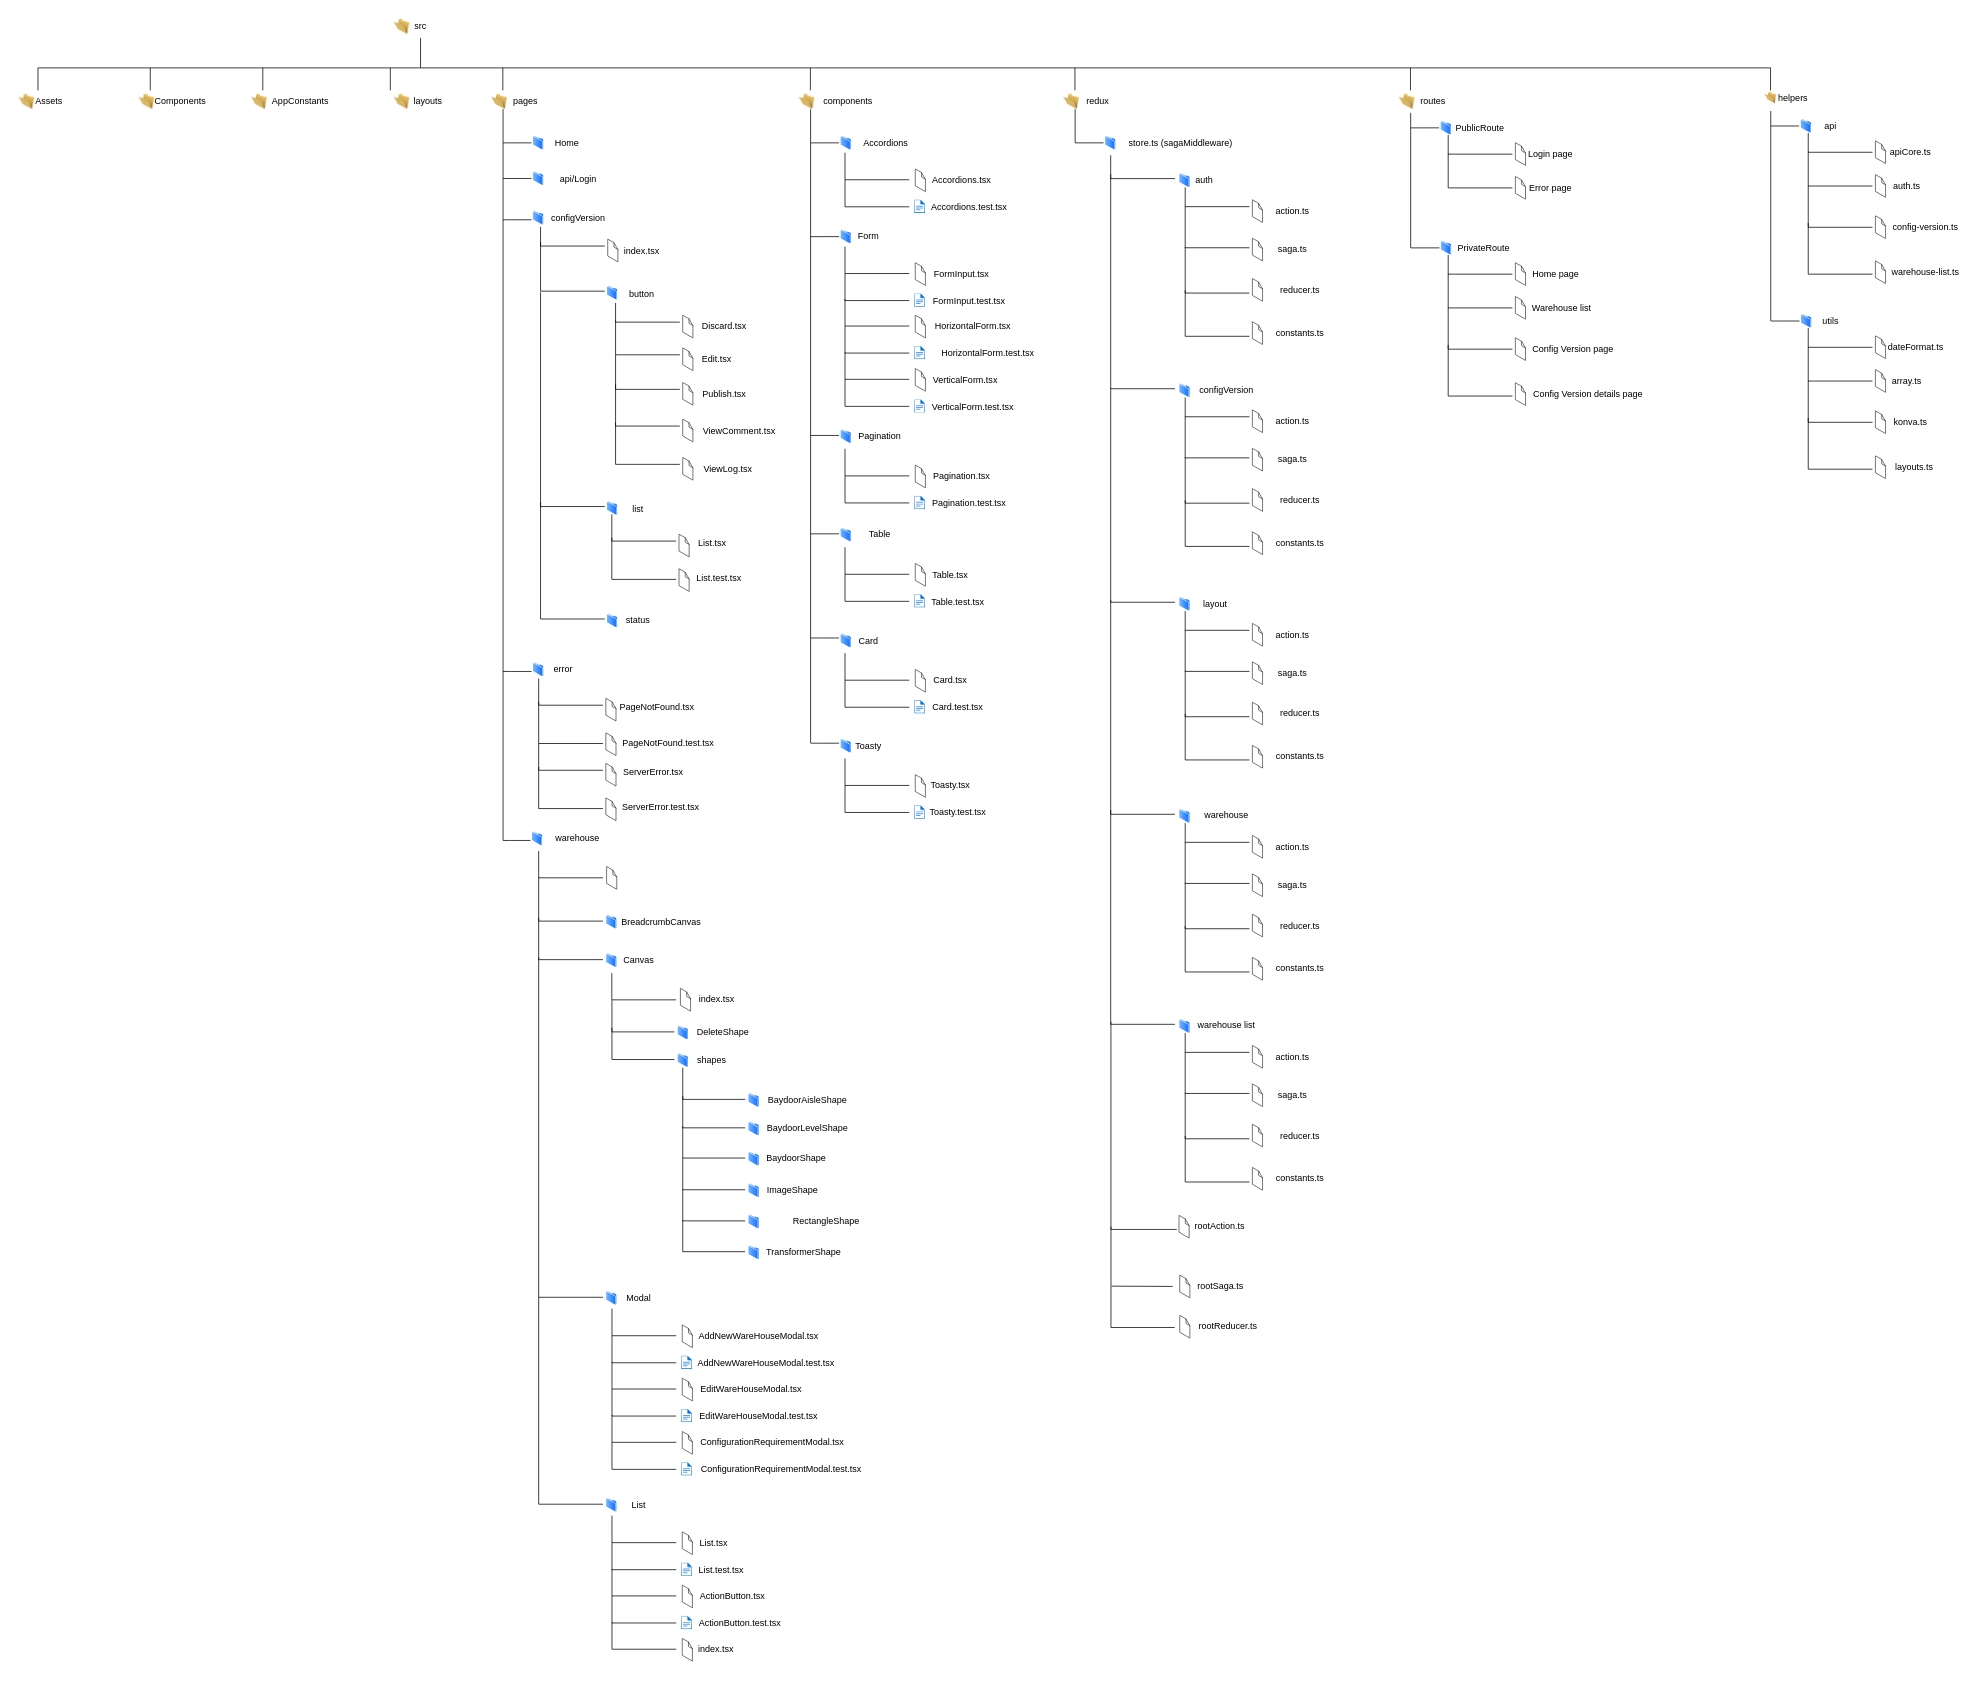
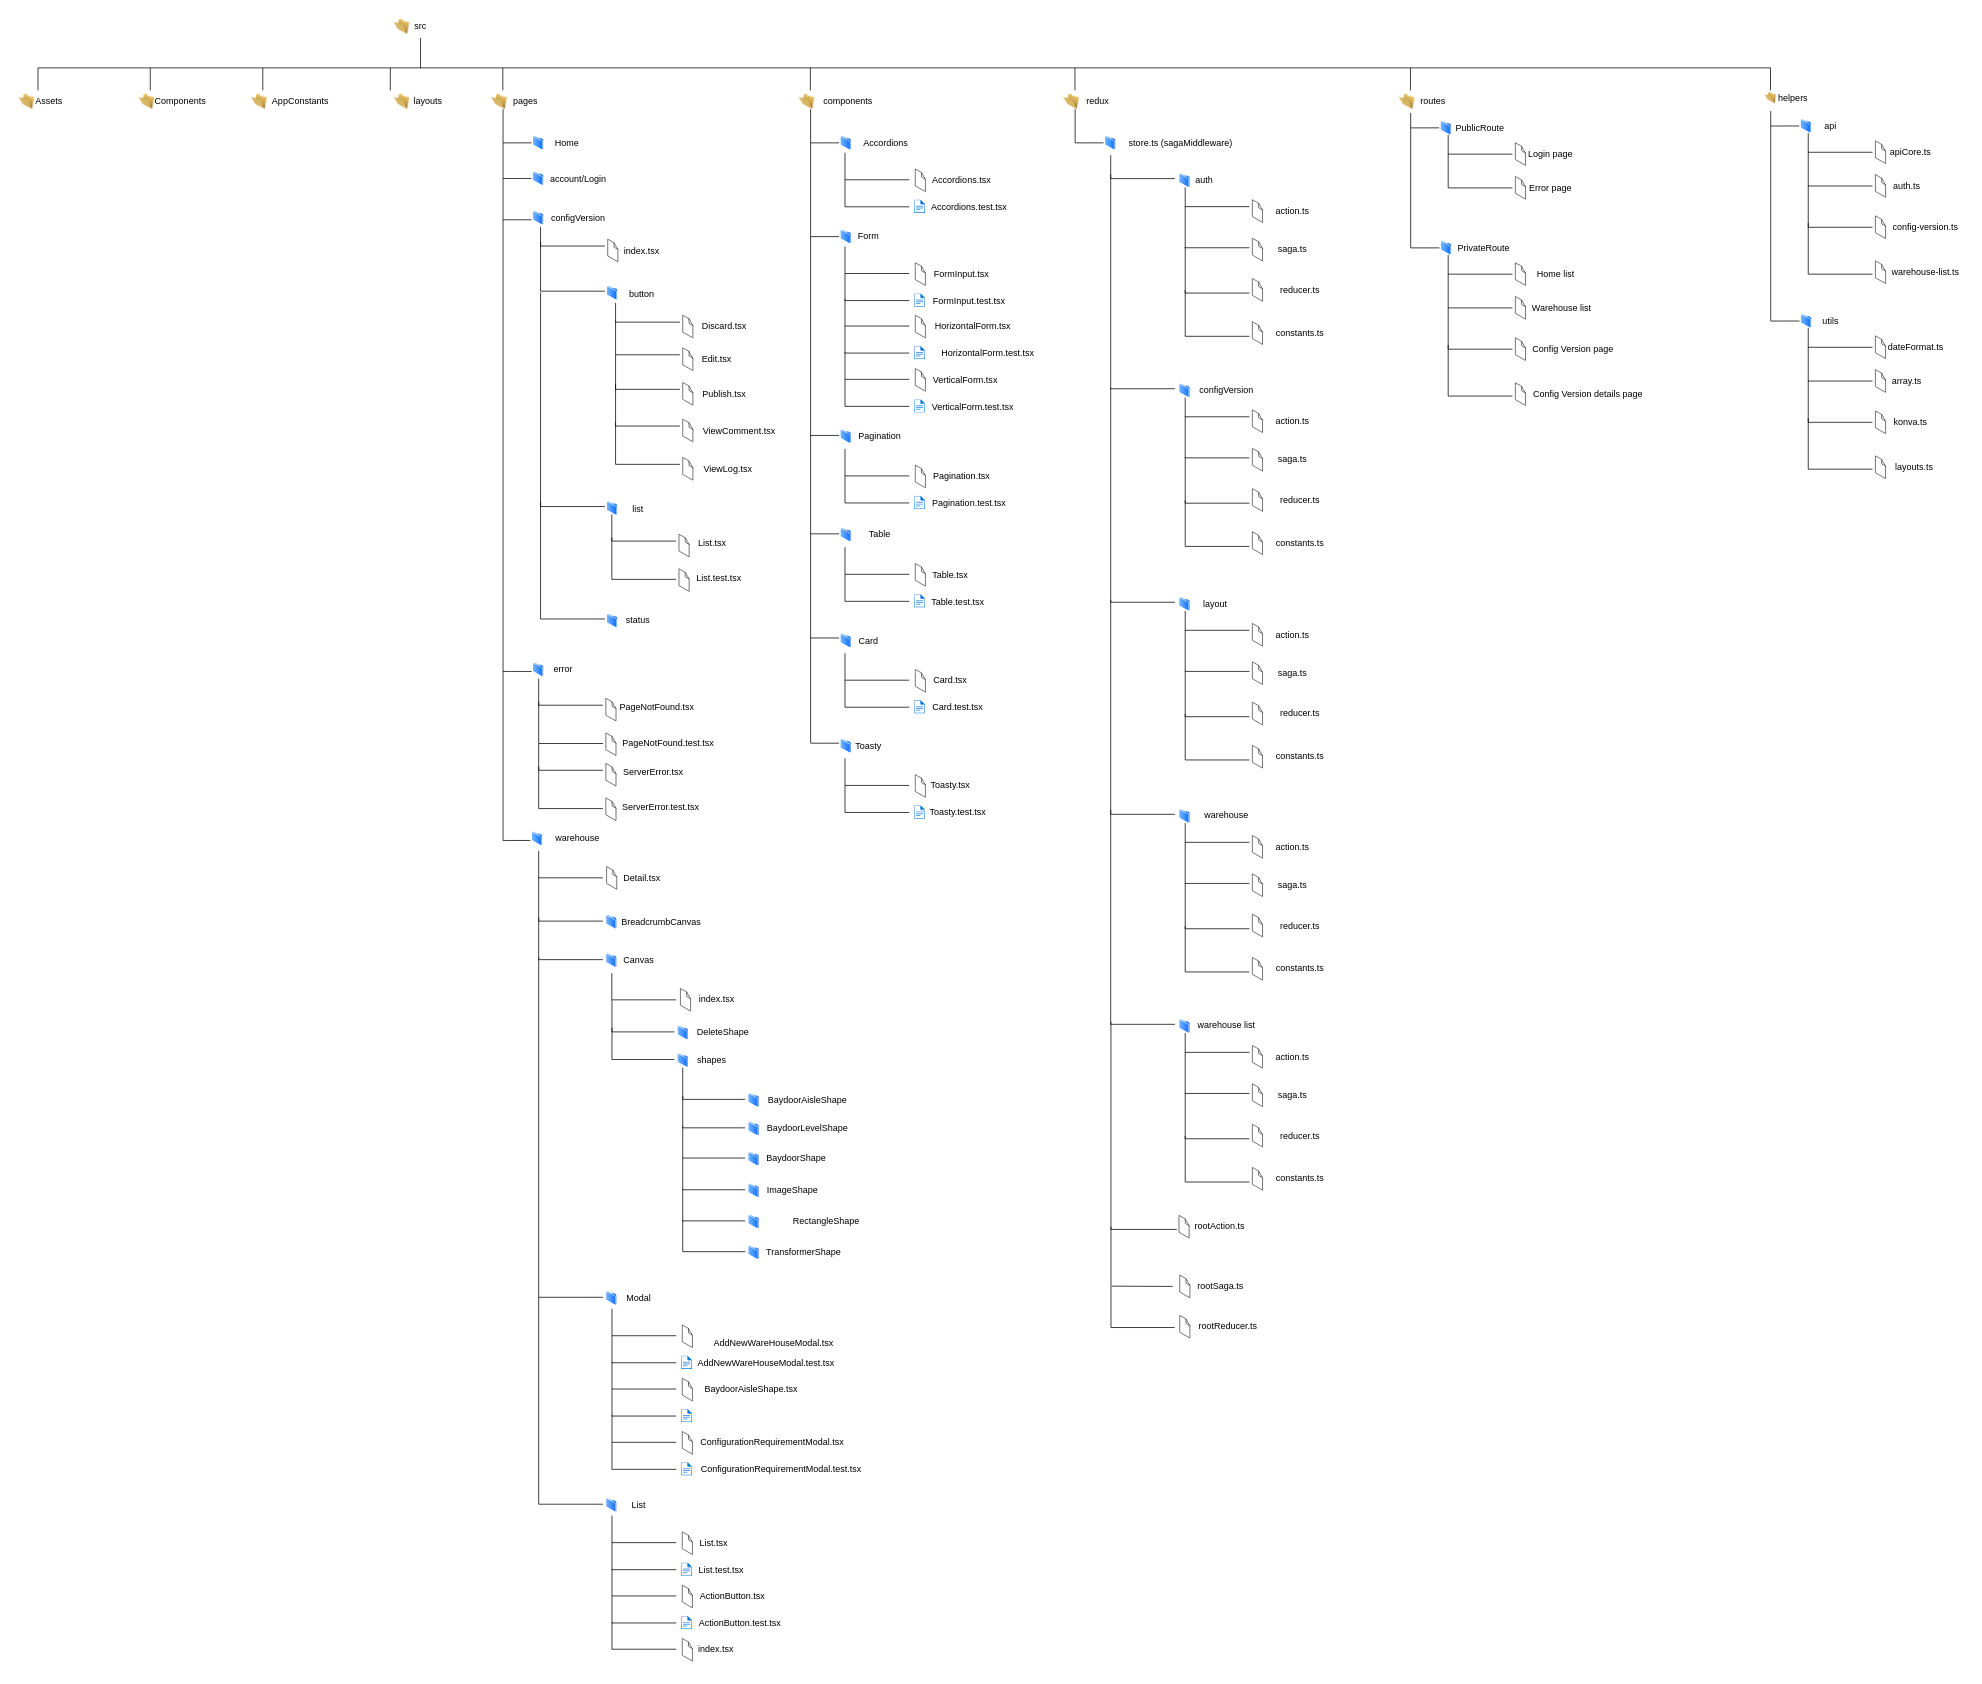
node "api/Login": label "api/Login" -> "account/Login"
node "Home page": label "Home page" -> "Home list"
node "Detail.tsx": added
node "AddNewWareHouseModal.tsx": moved (759, 1336) -> (774, 1344)
node "EditWareHouseModal.tsx": label "EditWareHouseModal.tsx" -> "BaydoorAisleShape.tsx"
node "EditWareHouseModal.test.tsx": removed
